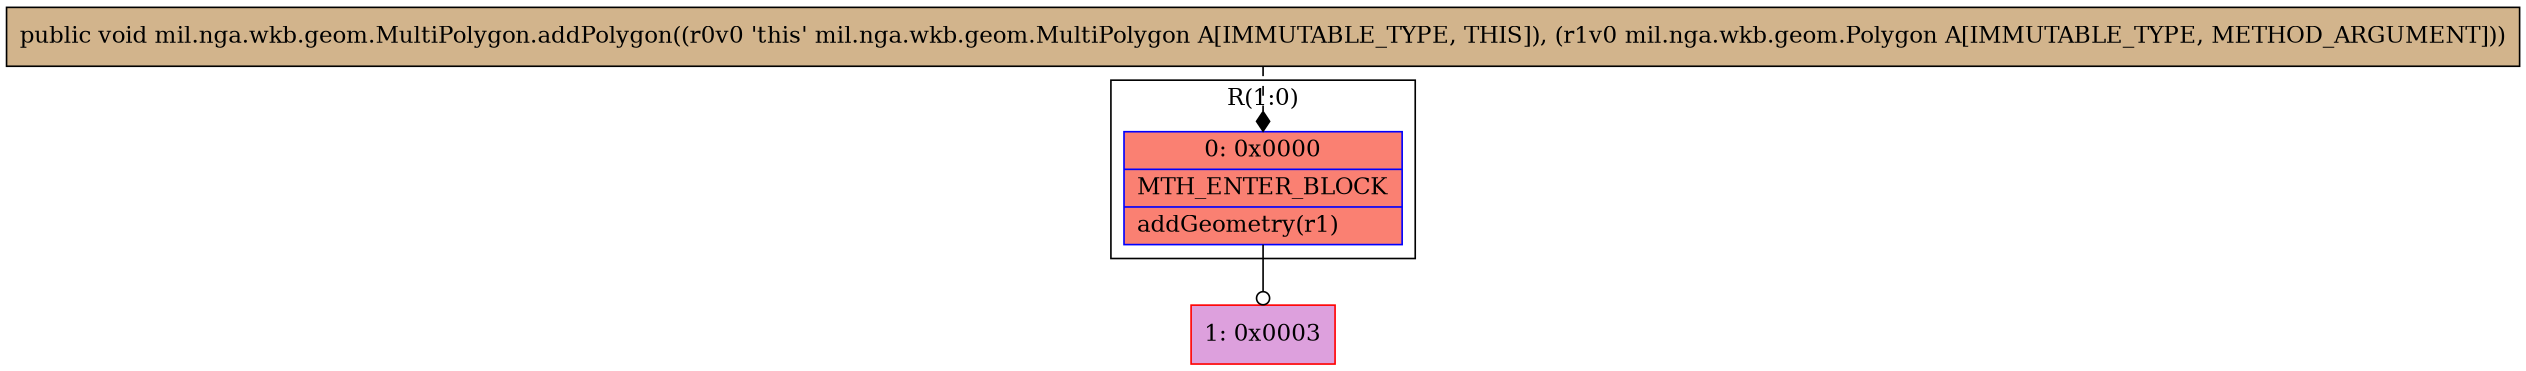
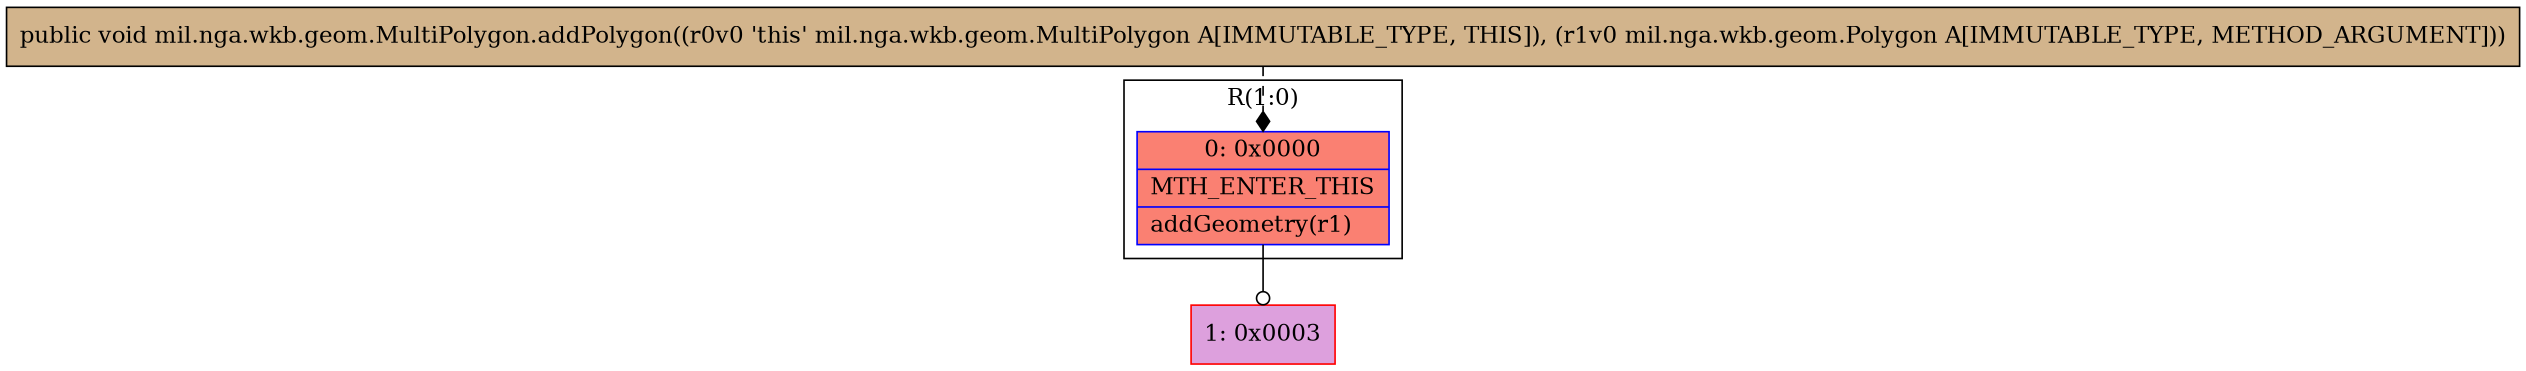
node "0: 0x0000": text "MTH_ENTER_BLOCK" -> "MTH_ENTER_THIS"
